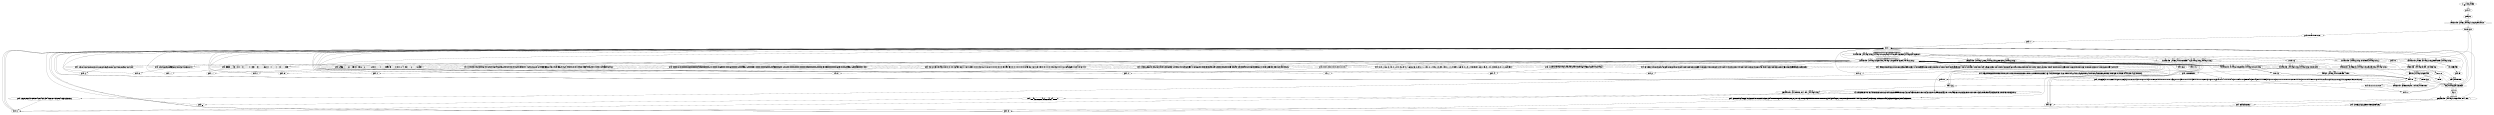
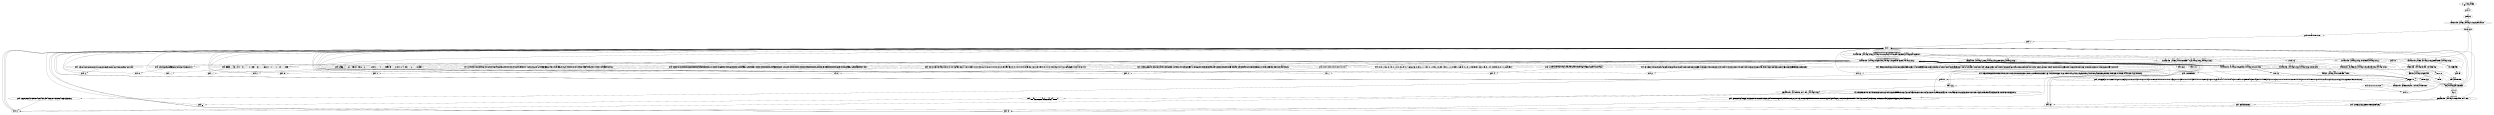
node "load.r r0": label "load.r r0" -> "pFppp.r r0"
